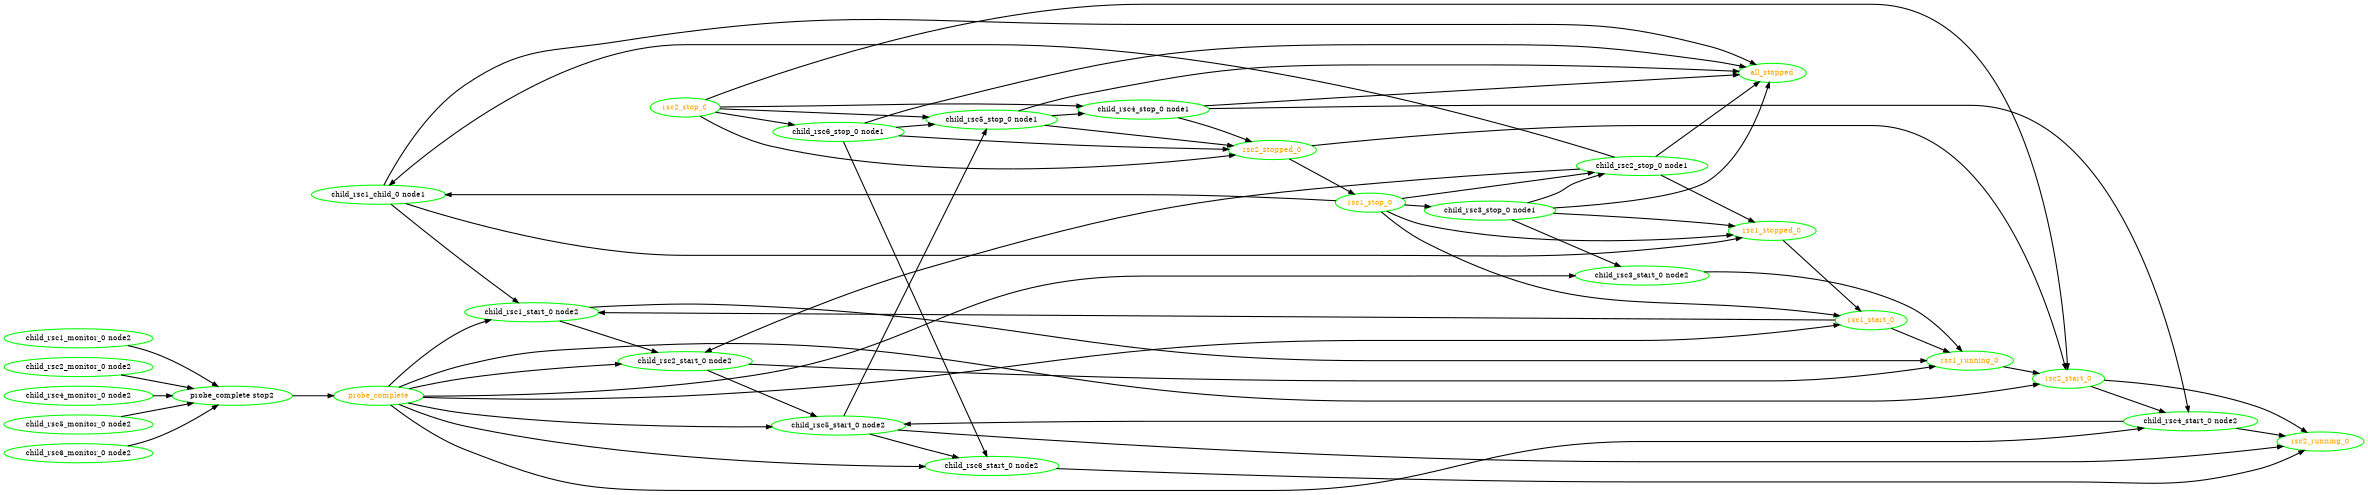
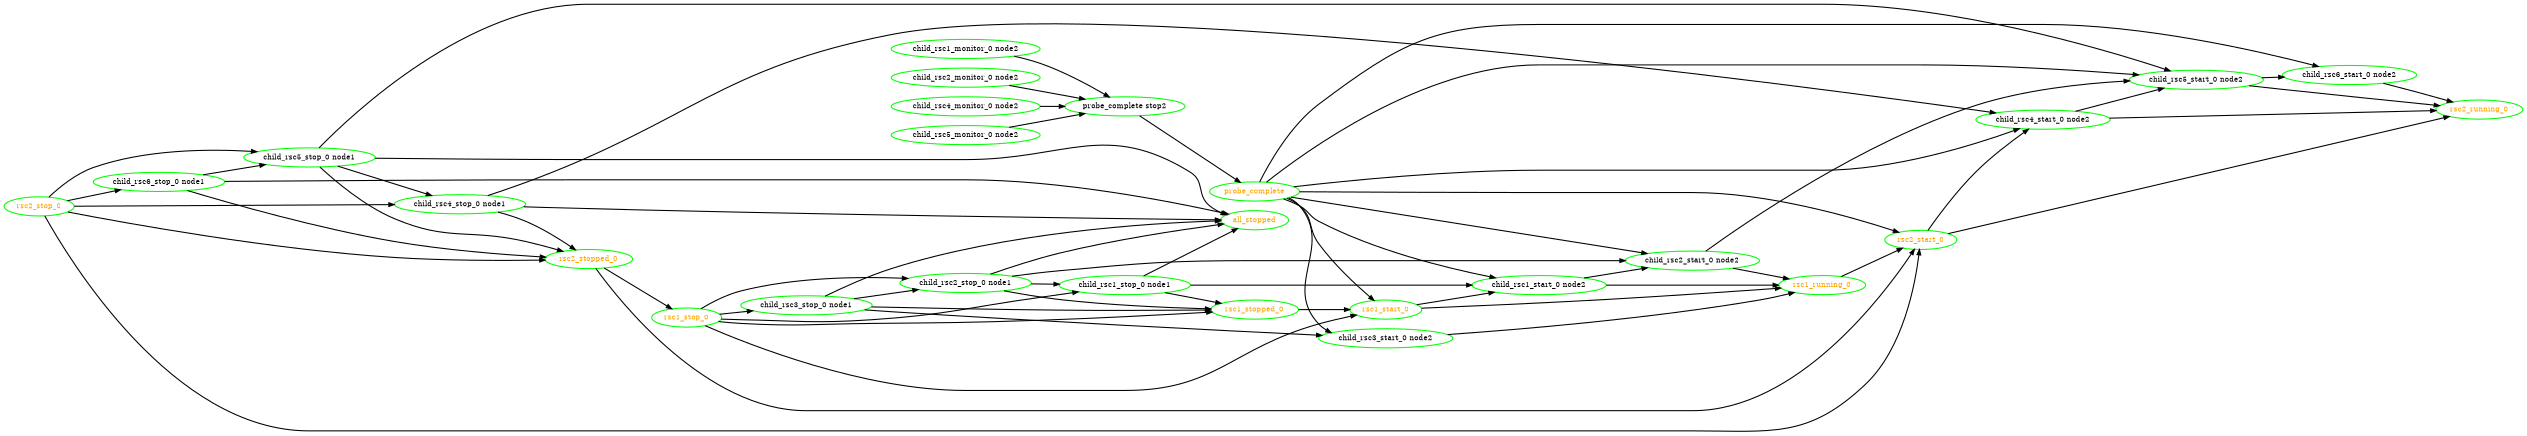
node "child_rsc1_child_0 node1": label "child_rsc1_child_0 node1" -> "child_rsc1_stop_0 node1"
edge "child_rsc5_start_0 node2" -> "child_rsc5_stop_0 node1": reversed
edge "child_rsc6_stop_0 node1" -> "child_rsc6_start_0 node2": removed
node "child_rsc6_monitor_0 node2": removed
